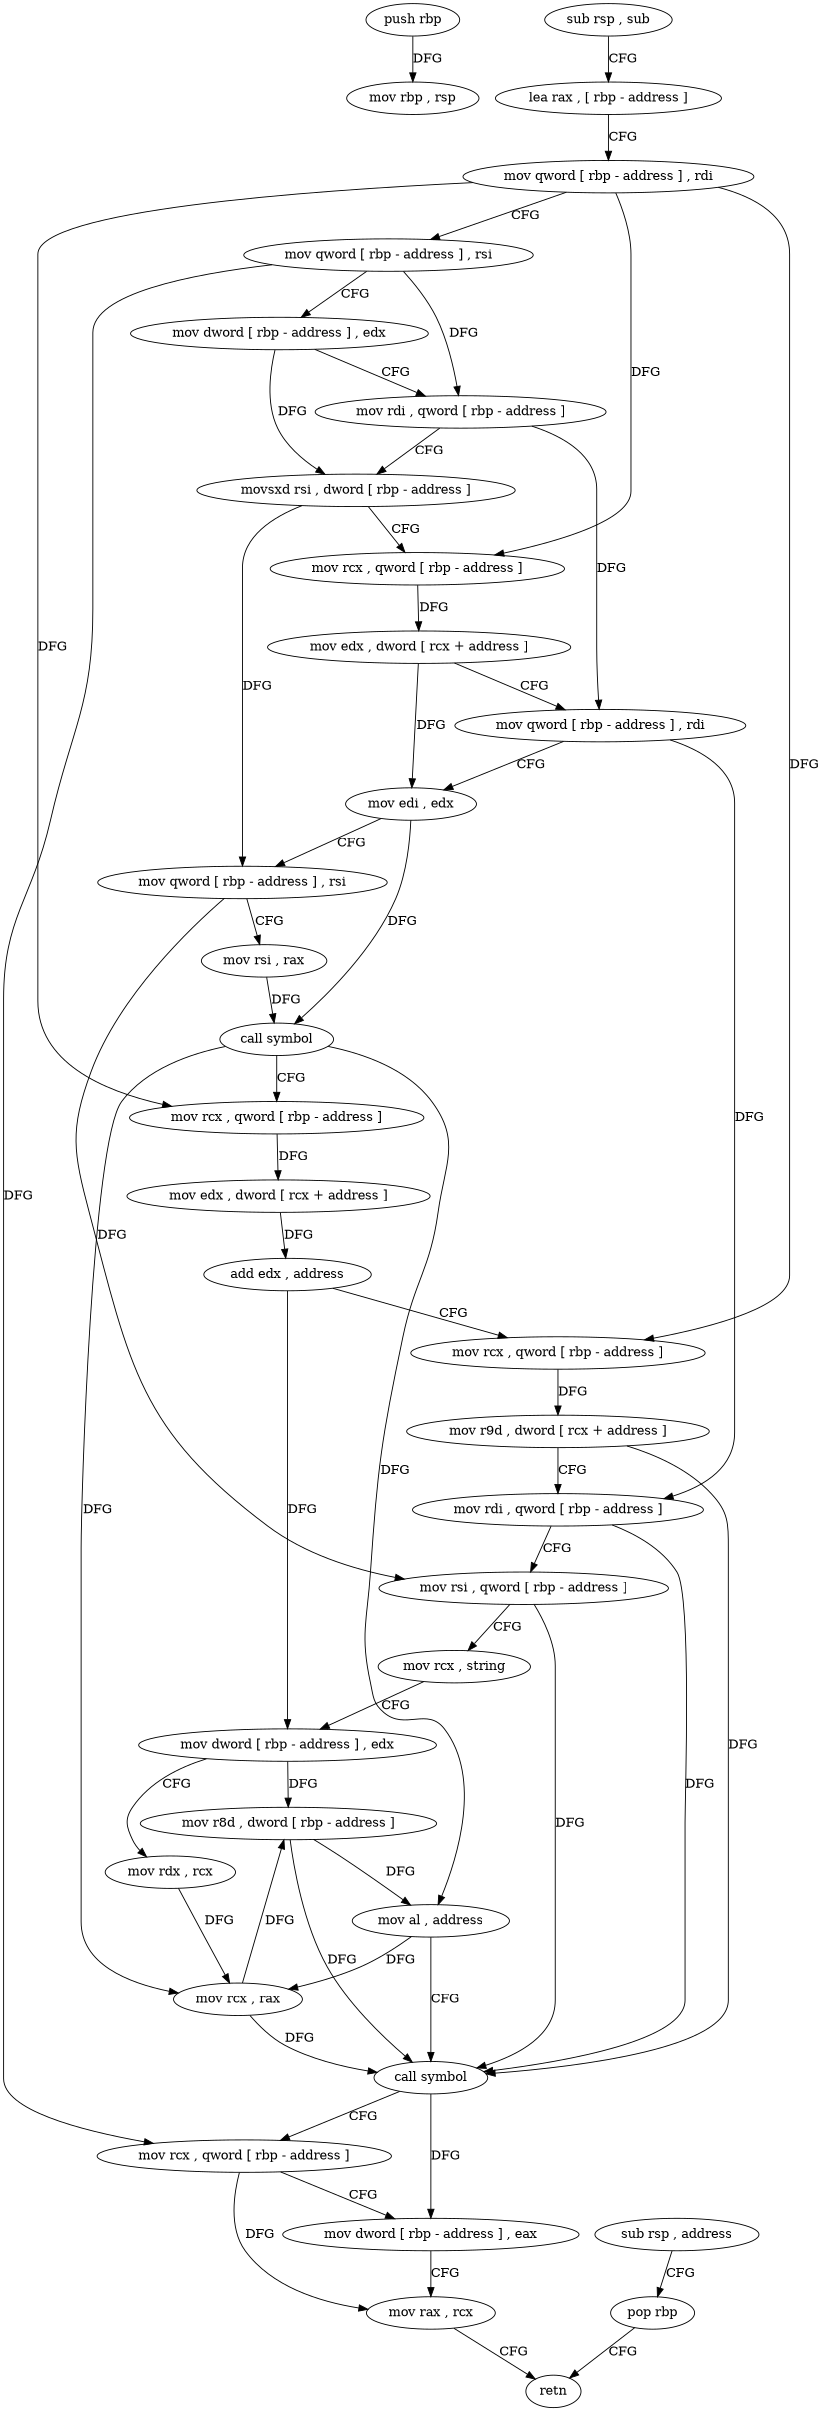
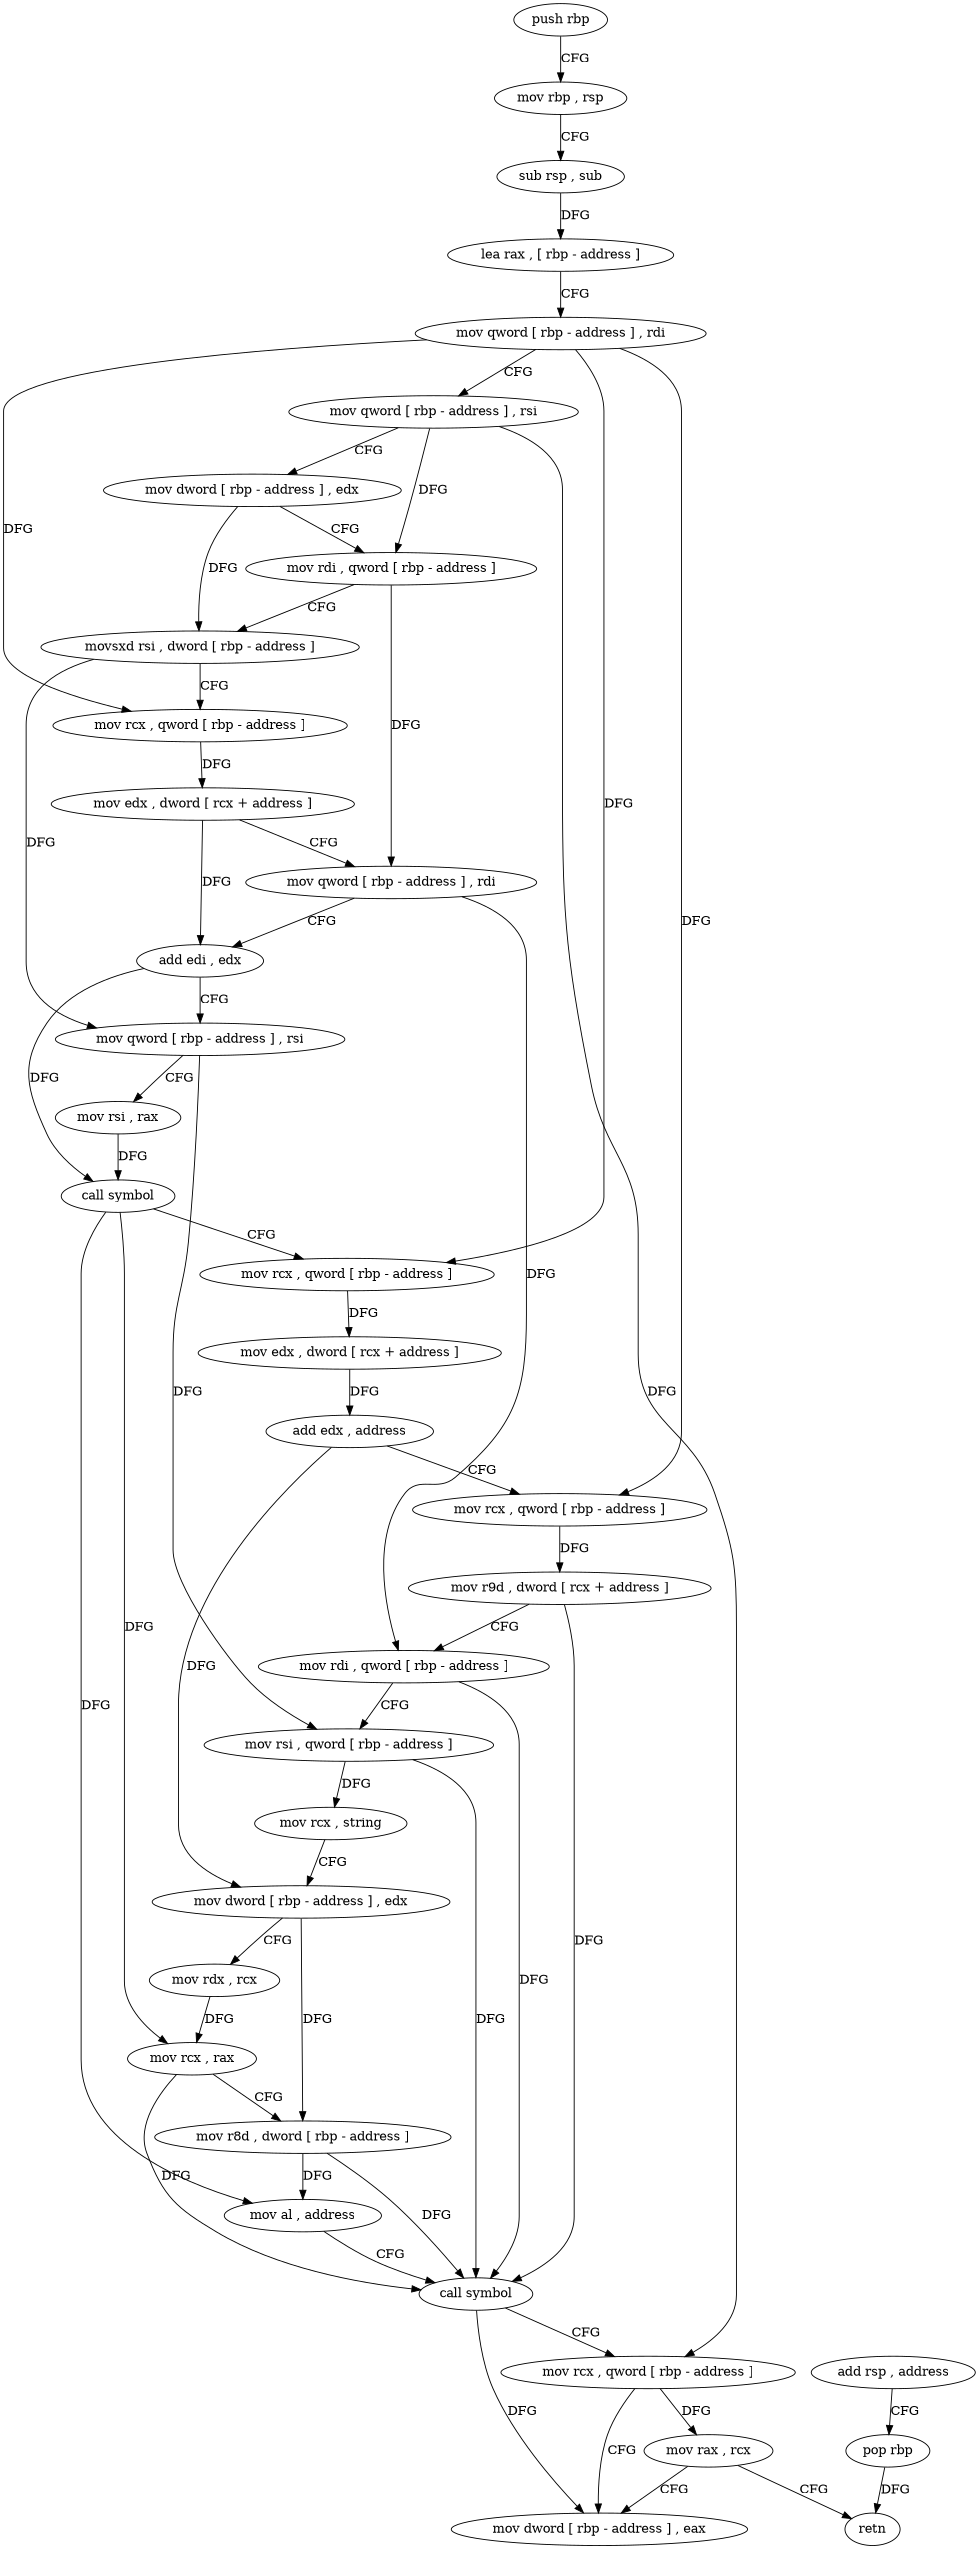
edge "push rbp" -> "mov rbp , rsp": label "DFG" -> "CFG"
edge "sub rsp , sub" -> "lea rax , [ rbp - address ]": label "CFG" -> "DFG"
edge "mov rbp , rsp" -> "sub rsp , sub": added, label "CFG"
node "mov edi , edx": label "mov edi , edx" -> "add edi , edx"
edge "mov rsi , qword [ rbp - address ]" -> "mov rcx , string": label "CFG" -> "DFG"
edge "mov rcx , rax" -> "mov r8d , dword [ rbp - address ]": label "DFG" -> "CFG"
edge "mov al , address" -> "mov rcx , rax": removed, label "DFG"
node "sub rsp , address": label "sub rsp , address" -> "add rsp , address"
edge "mov dword [ rbp - address ] , eax" -> "mov rax , rcx": reversed
edge "pop rbp" -> "retn": label "CFG" -> "DFG"
